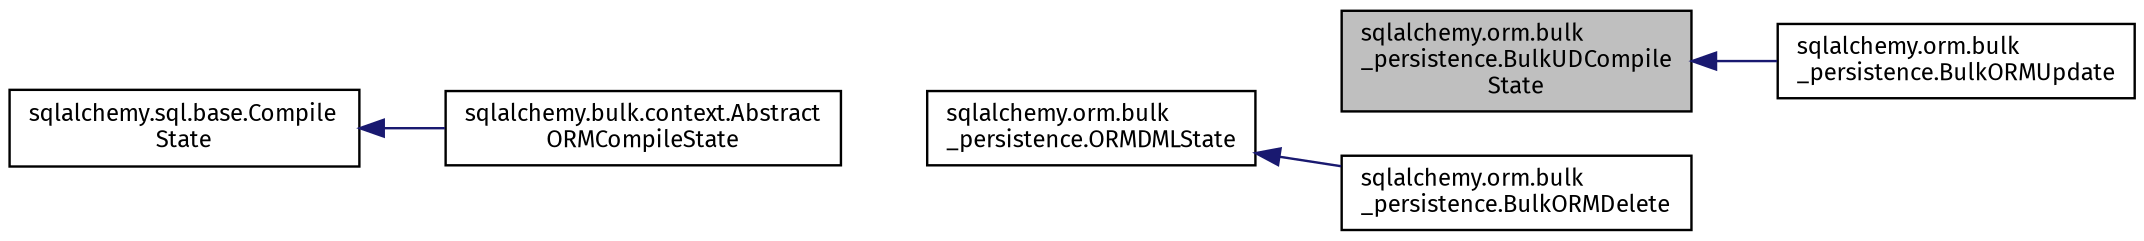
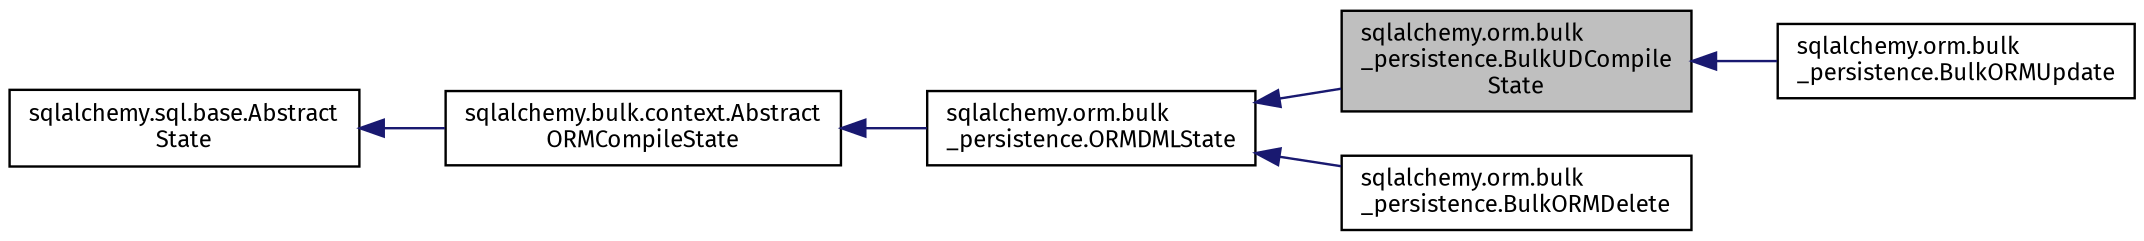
edge "sqlalchemy.orm.bulk _persistence.BulkUDCompile State" -> "sqlalchemy.orm.bulk _persistence.ORMDMLState": added
node "sqlalchemy.sql.base.Compile State": label "sqlalchemy.sql.base.Compile State" -> "sqlalchemy.sql.base.Abstract State"
edge "sqlalchemy.orm.bulk _persistence.ORMDMLState" -> "sqlalchemy.bulk.context.Abstract ORMCompileState": added
